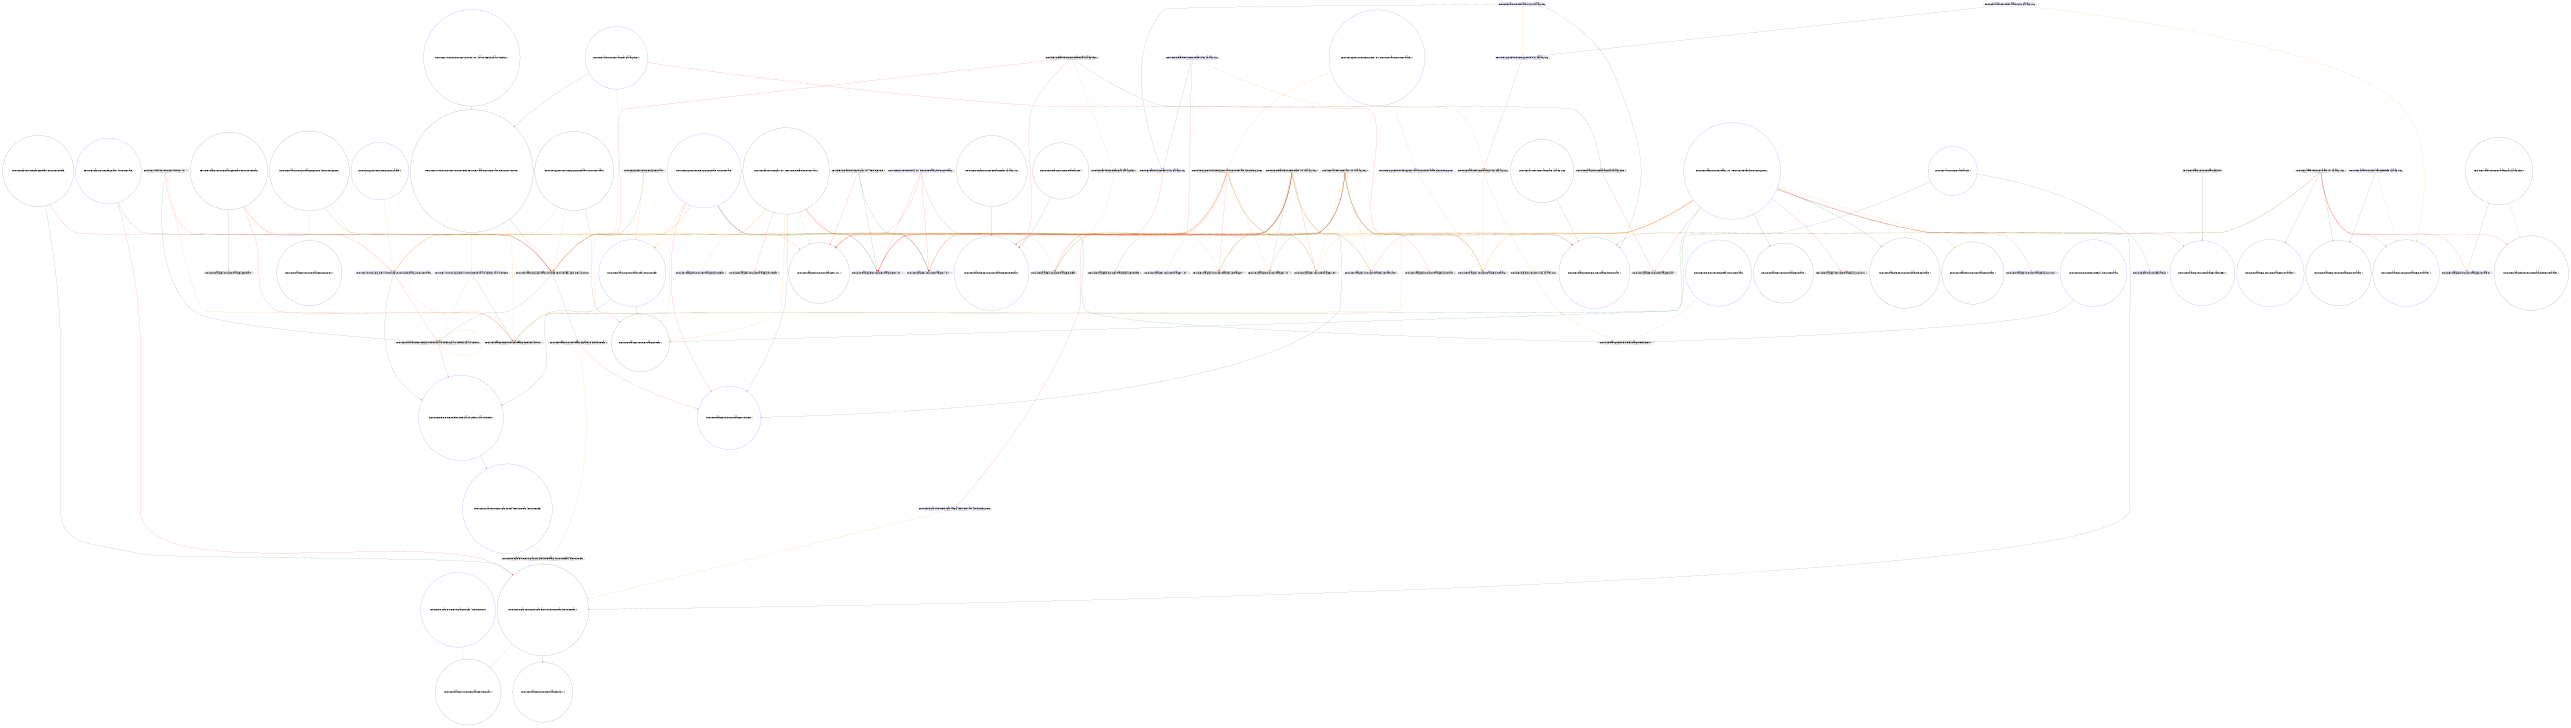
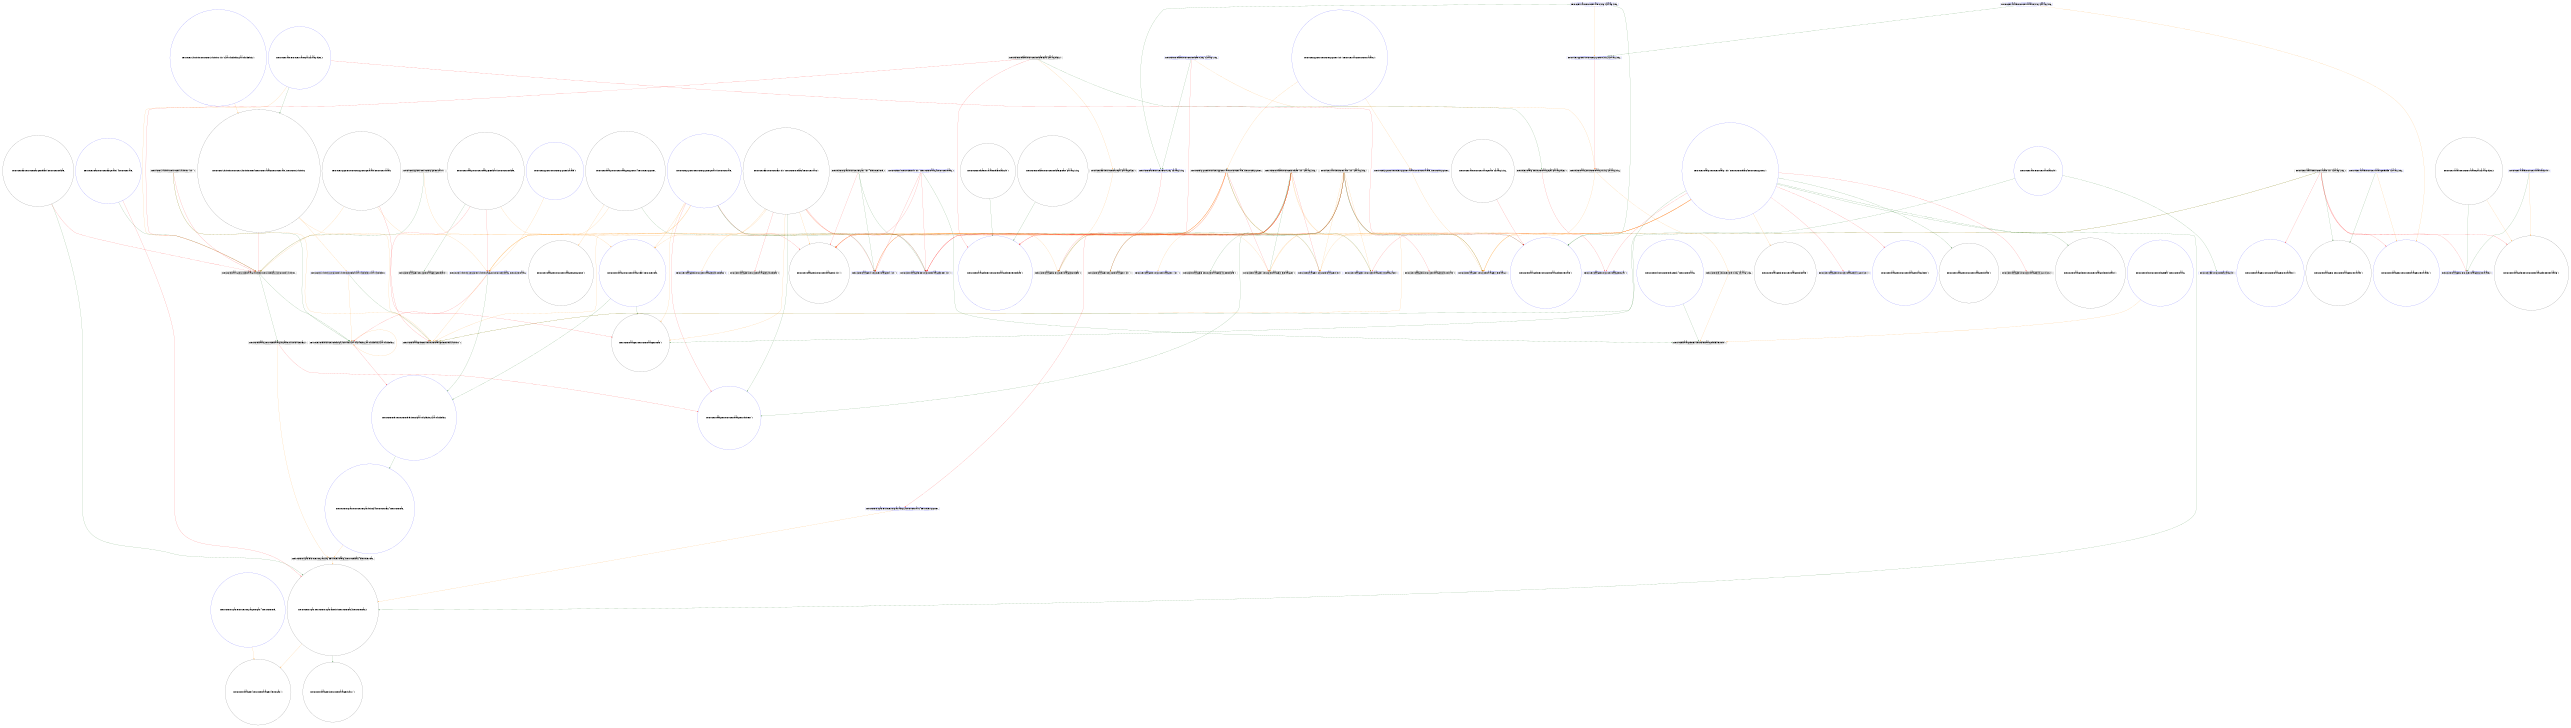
node "Lnet/mooctest/Predicate net.mooctest.Predicate.hashCode()I": label "Lnet/mooctest/Predicate net.mooctest.Predicate.hashCode()I" -> "Lnet/mooctest/Predicate net.variable.Predicate.hashCode()I"
node "Lnet/mooctest/Datalog net.mooctest.Datalog.hashCode()I": removed
node "Lnet/mooctest/Variable net.mooctest.Variable.hashCode()I": added
node "Lnet/mooctest/DatalogTest1 net.mooctest.DatalogTest1.test()V": color black -> blue
node "Lnet/mooctest/DatalogTest net.mooctest.DatalogTest.equals()V": color black -> blue
